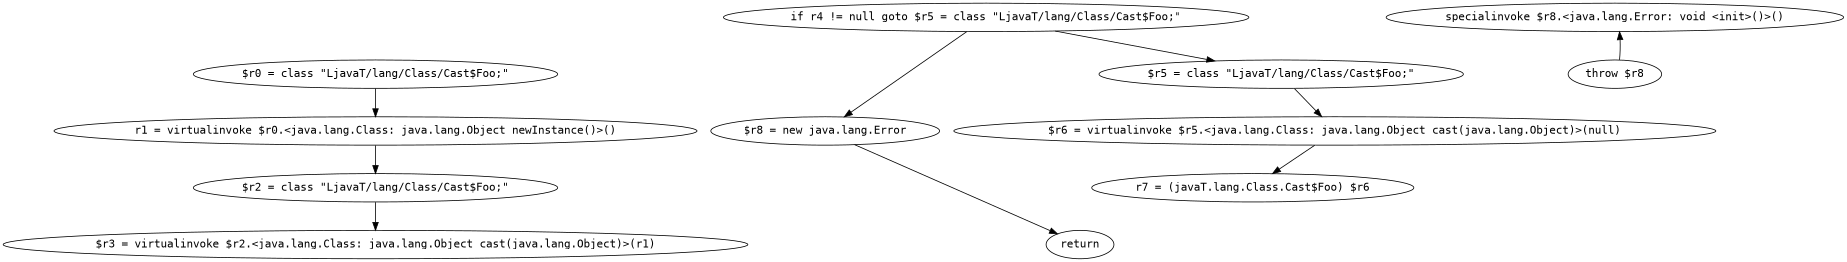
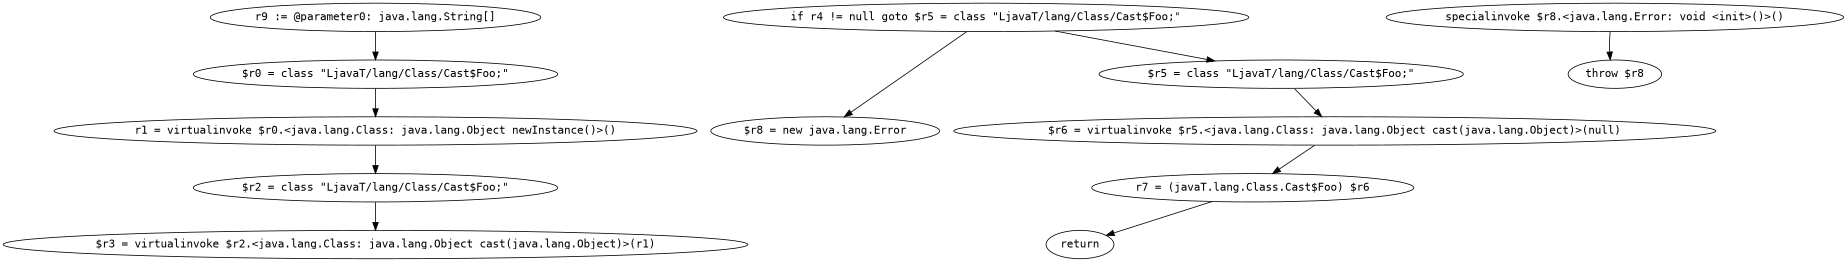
node "r9 := @parameter0: java.lang.String[]": added
edge "throw $r8" -> "specialinvoke $r8.<java.lang.Error: void <init>()>()": reversed
edge "$r8 = new java.lang.Error" -> "return": now "r7 = (javaT.lang.Class.Cast$Foo) $r6" -> "return"
